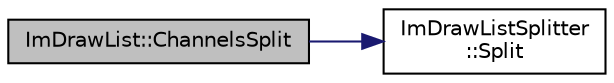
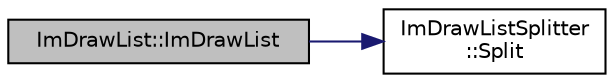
node "ImDrawList::ChannelsSplit": label "ImDrawList::ChannelsSplit" -> "ImDrawList::ImDrawList"
